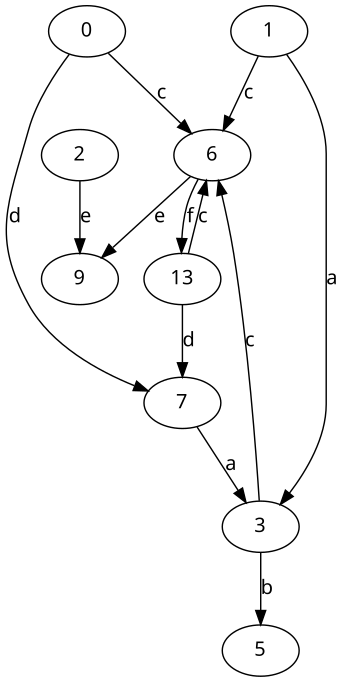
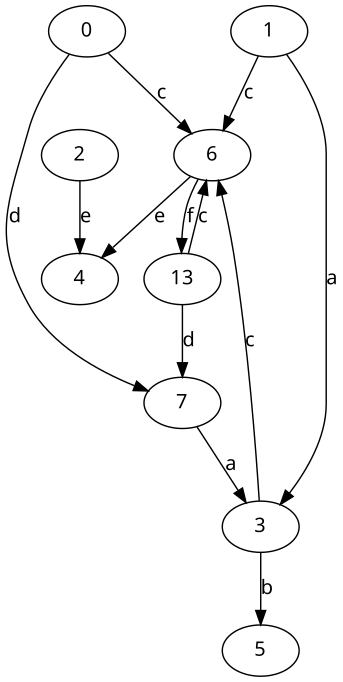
node "9": label "9" -> "4"
